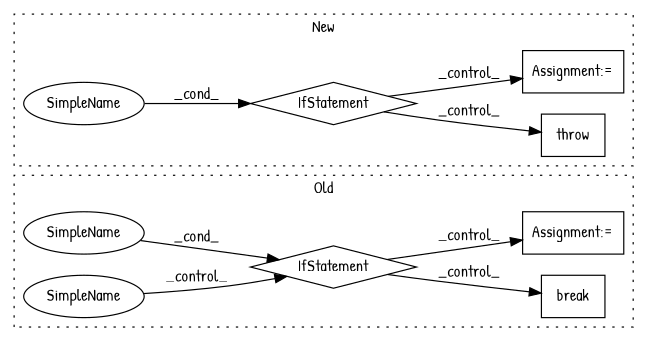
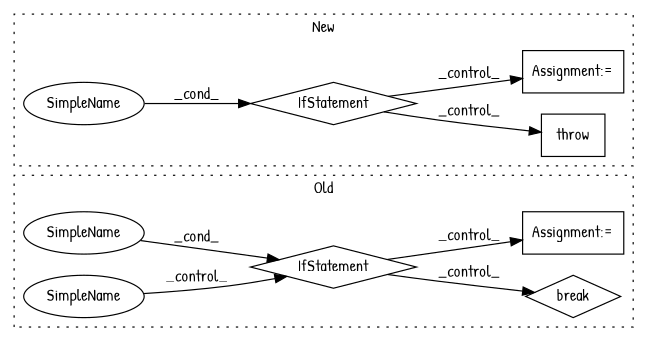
node "break": shape box -> diamond
